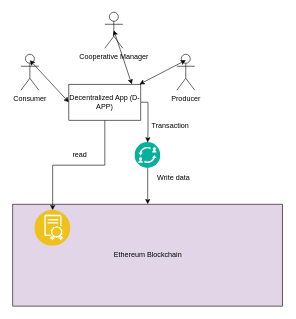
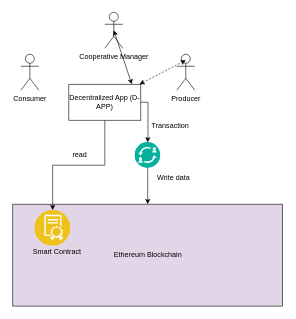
edge "Consumer" -- "Decentralized App (D-APP)": removed
edge "Producer" -- "Decentralized App (D-APP)": style solid -> dashed
node "Smart Contract": added
